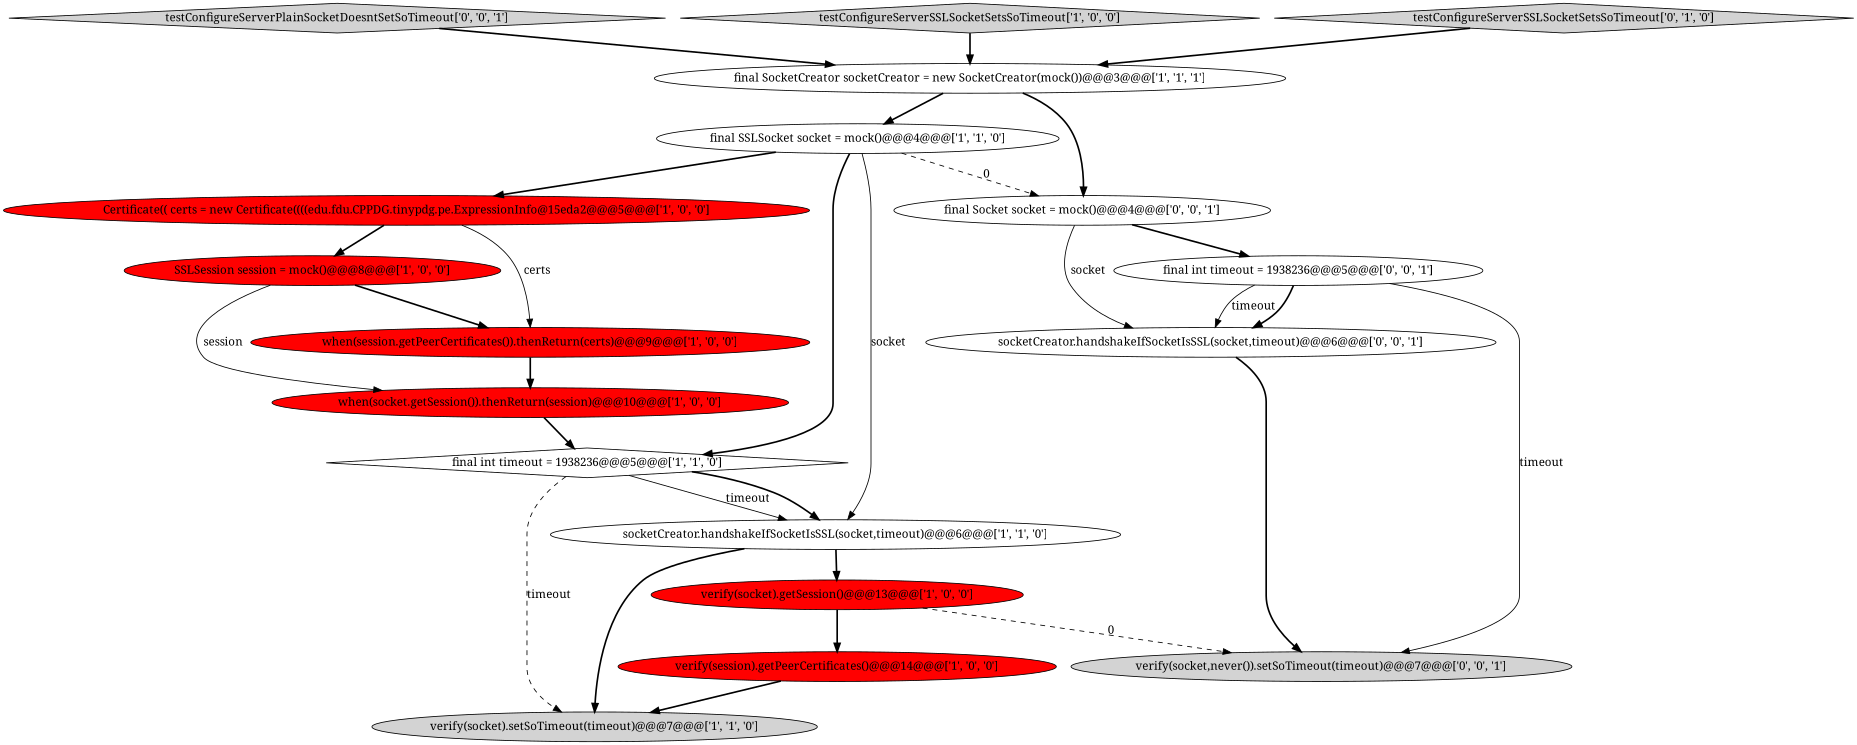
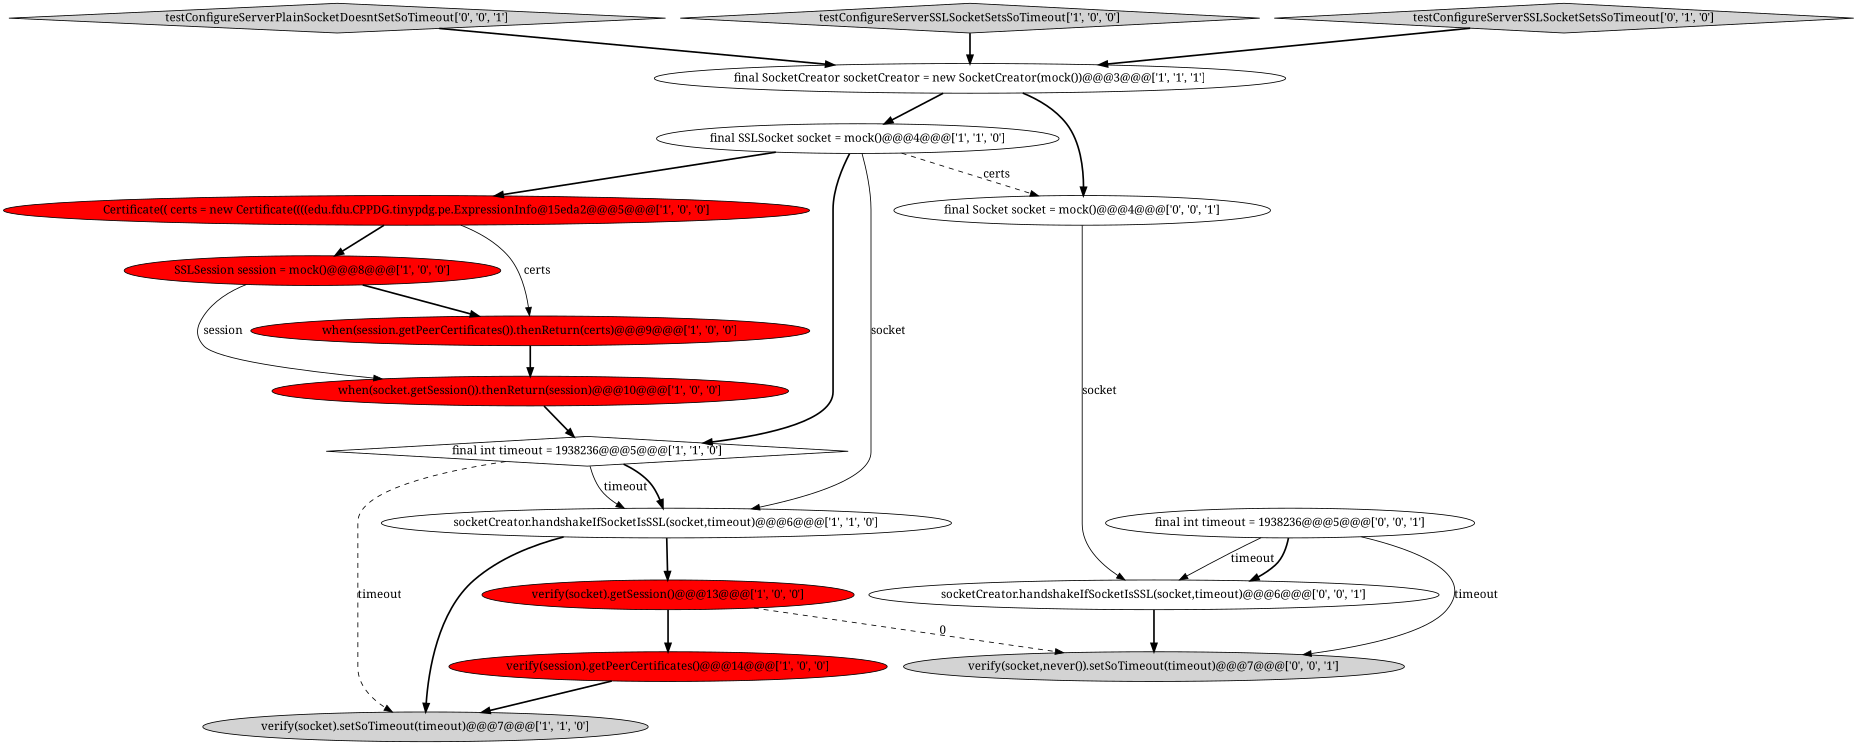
edge "final SSLSocket socket = mock()@@@4@@@['1', '1', '0']" -> "final Socket socket = mock()@@@4@@@['0', '0', '1']": label "0" -> "certs"
edge "final Socket socket = mock()@@@4@@@['0', '0', '1']" -> "final int timeout = 1938236@@@5@@@['0', '0', '1']": removed
